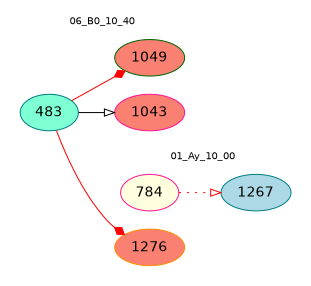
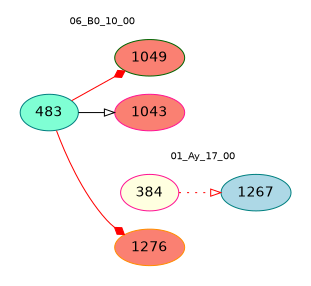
cluster "06_B0_10_40": label "06_B0_10_40" -> "06_B0_10_00"
cluster "01_Ay_10_00": label "01_Ay_10_00" -> "01_Ay_17_00"
node "784": label "784" -> "384"
